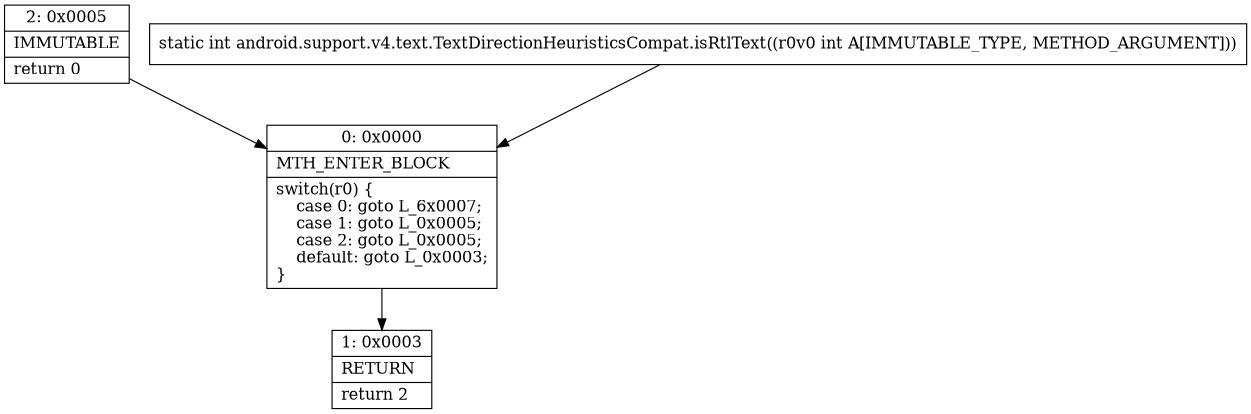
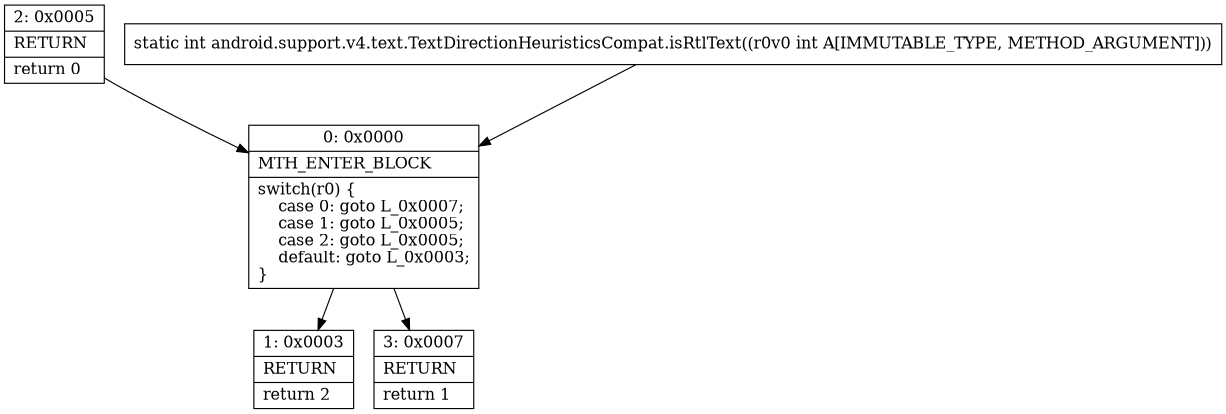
node "2: 0x0005": text "IMMUTABLE" -> "RETURN"
node "0: 0x0000": text "case 0: goto L_6x0007;" -> "case 0: goto L_0x0007;"
node "3: 0x0007": added
